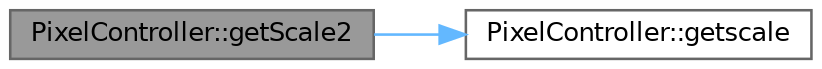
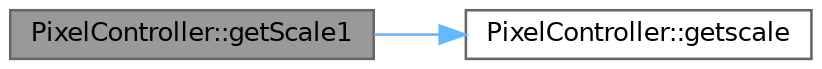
node "PixelController::getScale2": label "PixelController::getScale2" -> "PixelController::getScale1"
